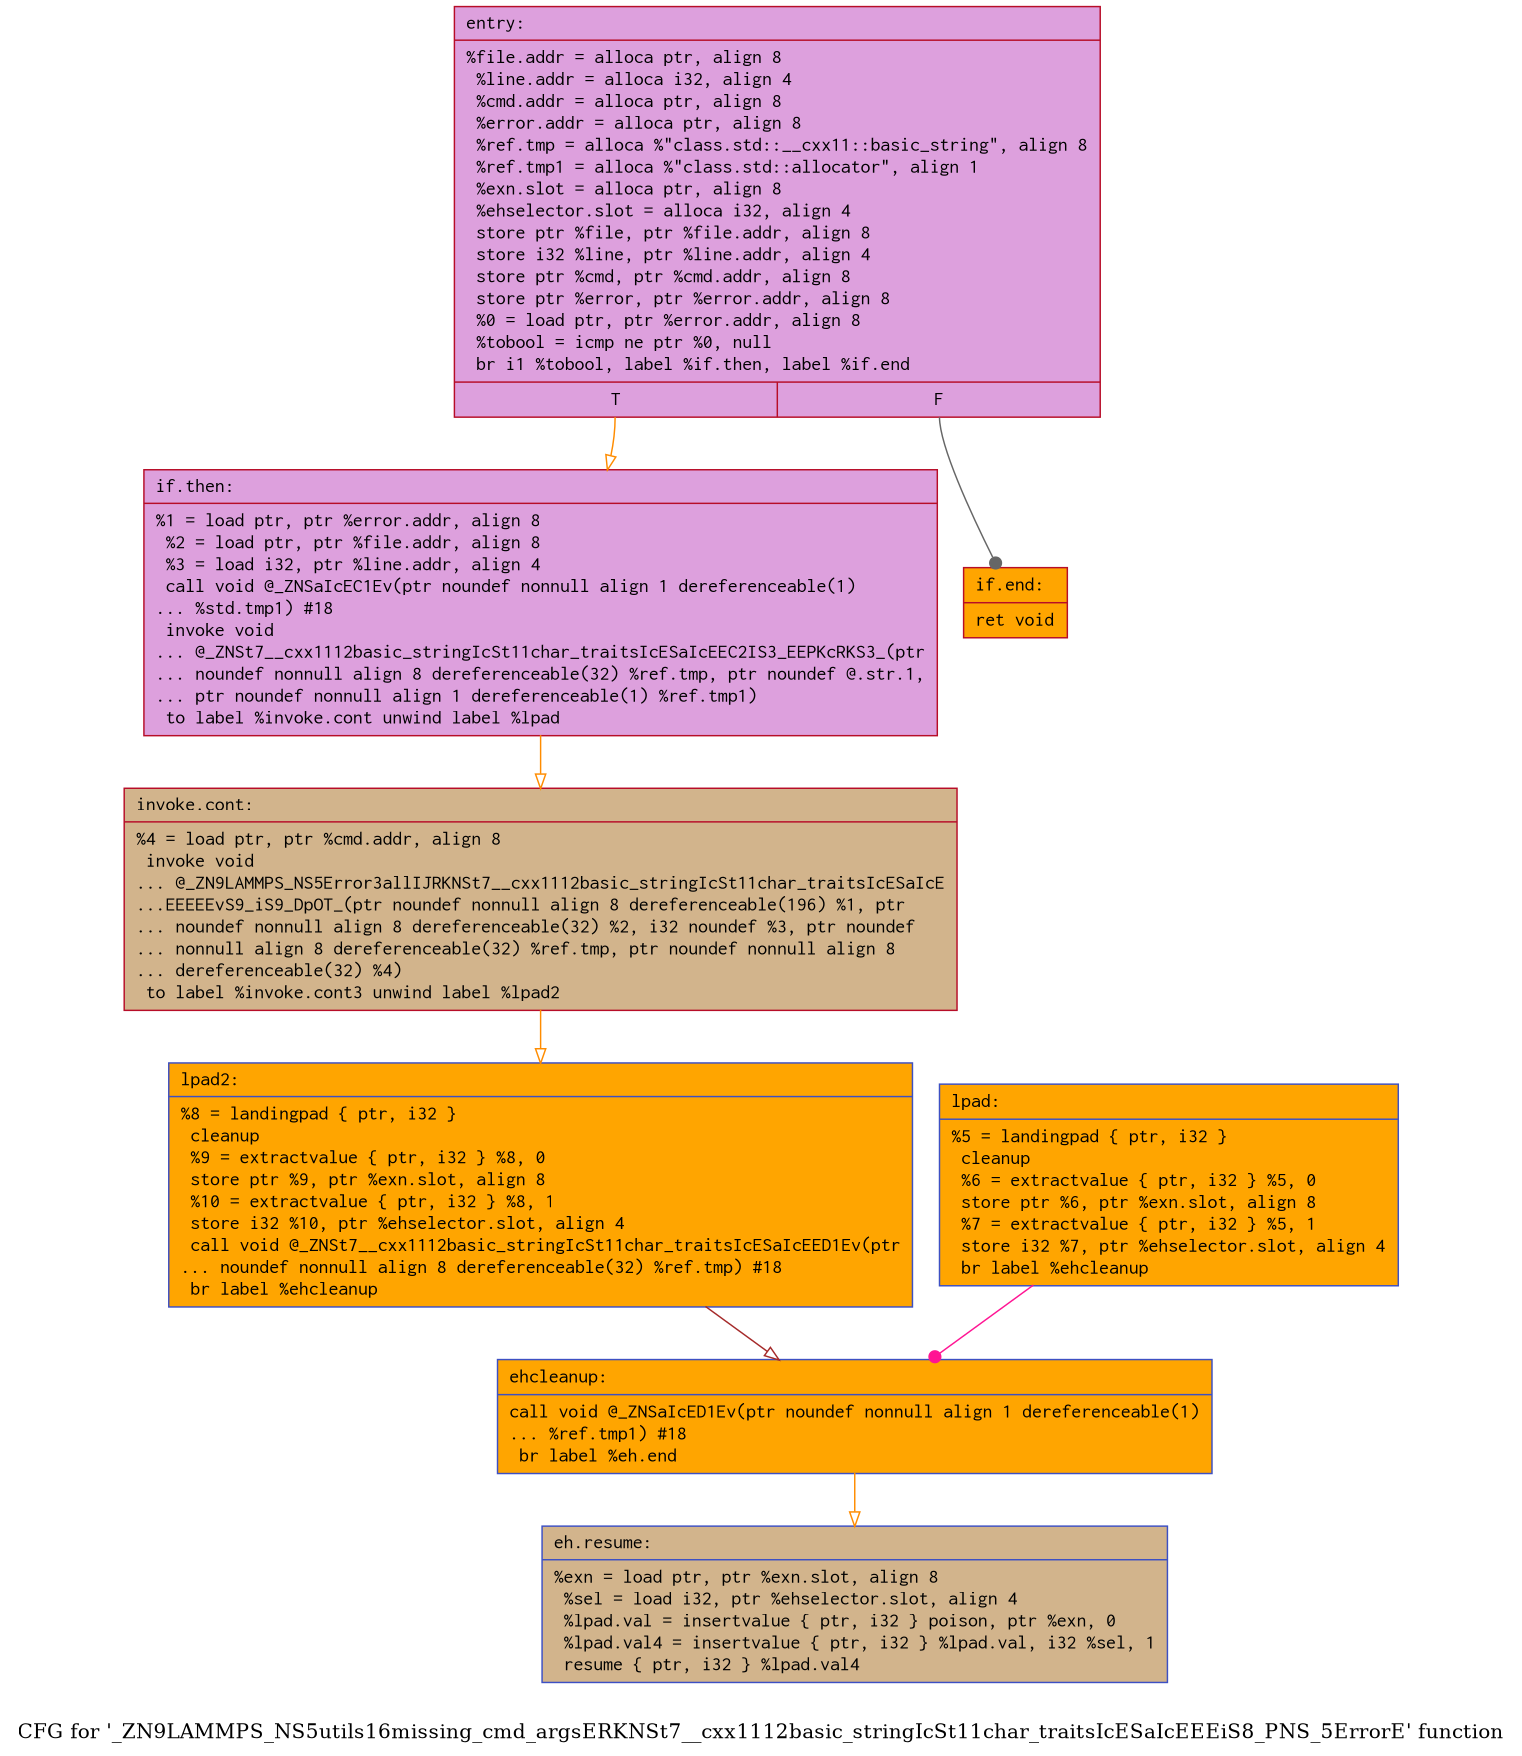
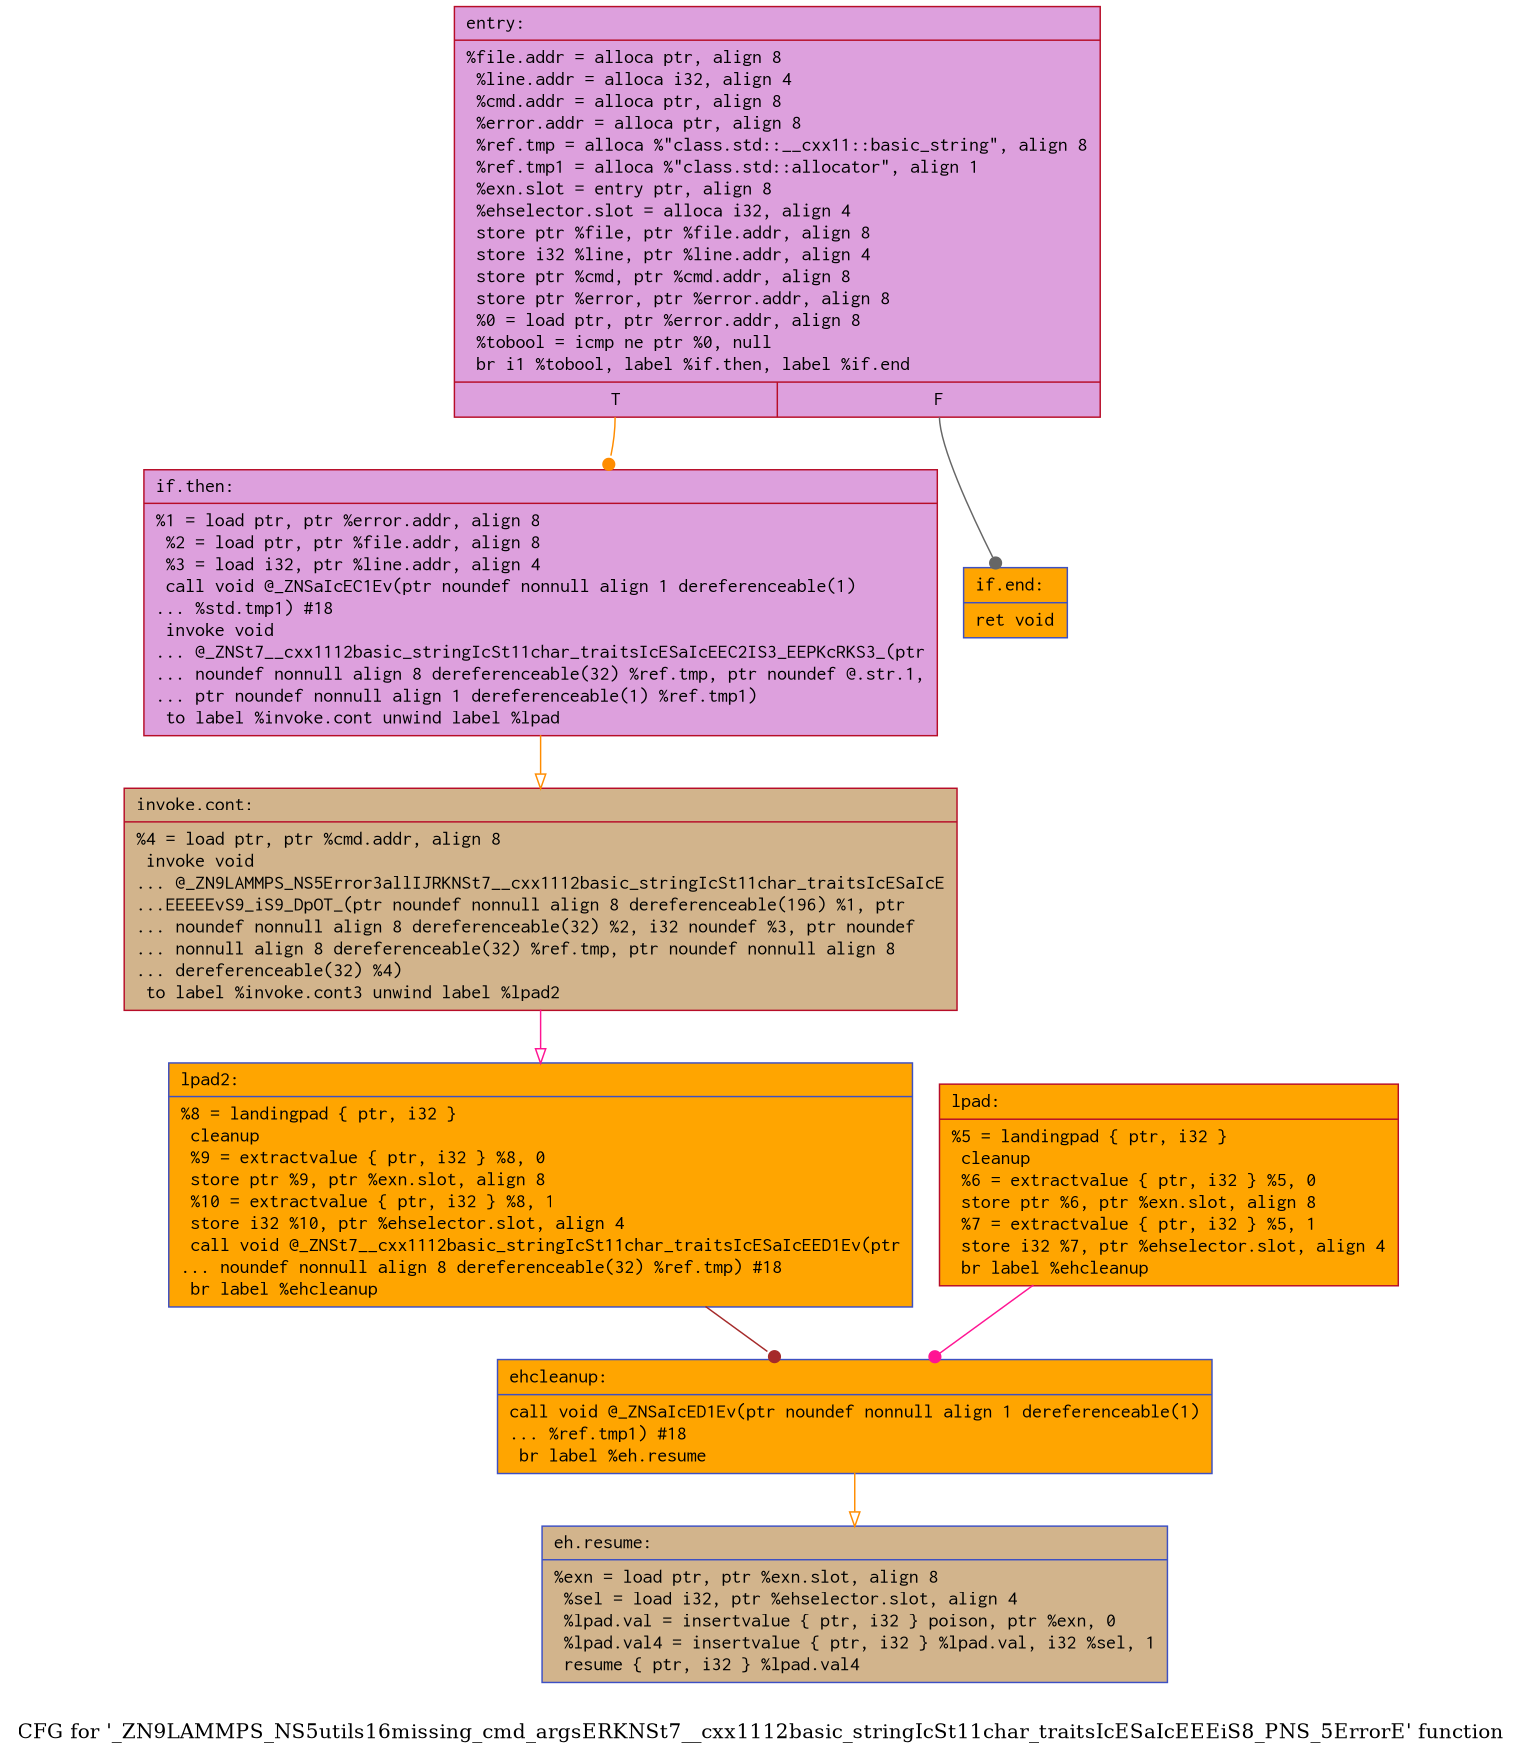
node "entry:": text "%exn.slot = alloca ptr, align 8" -> "%exn.slot = entry ptr, align 8"
edge "entry:" -> "if.then:": arrowhead onormal -> dot
node "if.end:": color #b70d28ff -> #3d50c3ff
edge "invoke.cont:" -> "lpad2:": color darkorange -> deeppink
node "lpad:": color #3d50c3ff -> #b70d28ff
edge "lpad2:" -> "ehcleanup:": arrowhead onormal -> dot
node "ehcleanup:": text "br label %eh.end" -> "br label %eh.resume"
